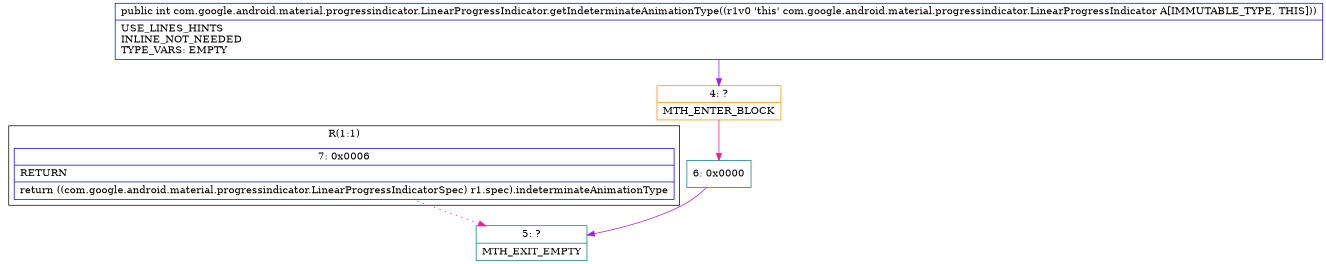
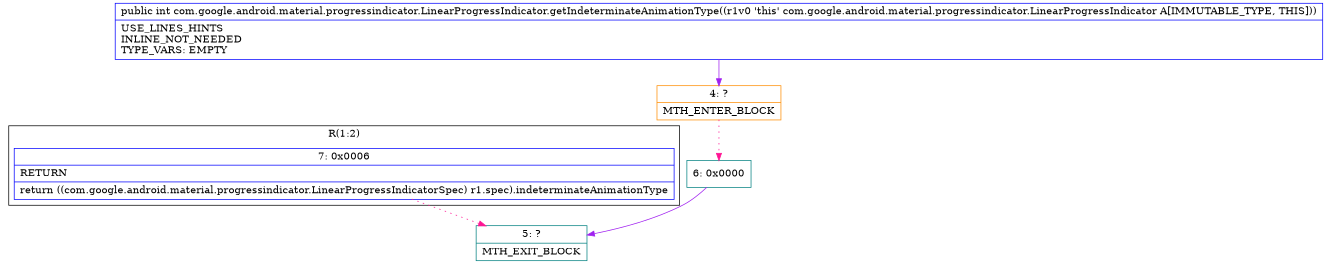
cluster "R(1:1)": label "R(1:1)" -> "R(1:2)"
edge "4: ?" -> "6: 0x0000": style solid -> dotted
node "5: ?": text "MTH_EXIT_EMPTY" -> "MTH_EXIT_BLOCK"
